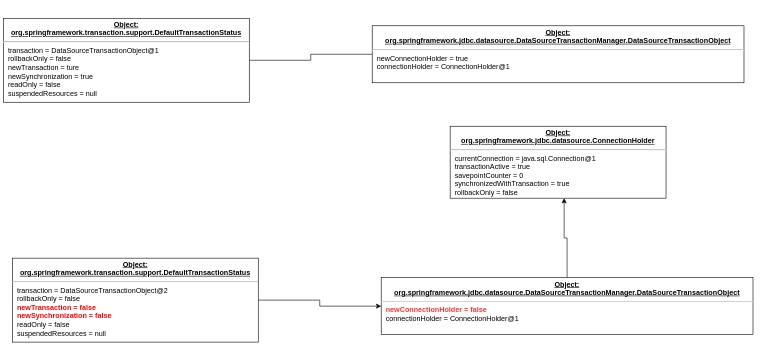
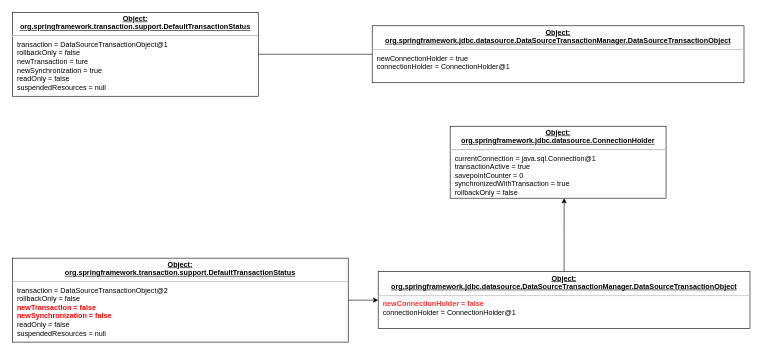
node "Object: org.springframework.transaction.support.DefaultTransactionStatus transaction = DataSourceTransactionObject@1 rollbackOnly = false newTransaction = ture newSynchronization = true readOnly = false suspendedResources = null": moved (126, 60) -> (135, 54)
node "Object: org.springframework.transaction.support.DefaultTransactionStatus transaction = DataSourceTransactionObject@2 rollbackOnly = false newTransaction = false newSynchronization = false readOnly = false suspendedResources = null": size 246x84 -> 336x84
node "Object: org.springframework.jdbc.datasource.DataSourceTransactionManager.DataSourceTransactionObject newConnectionHolder = false connectionHolder = ConnectionHolder@1": moved (567, 306) -> (564, 300)
